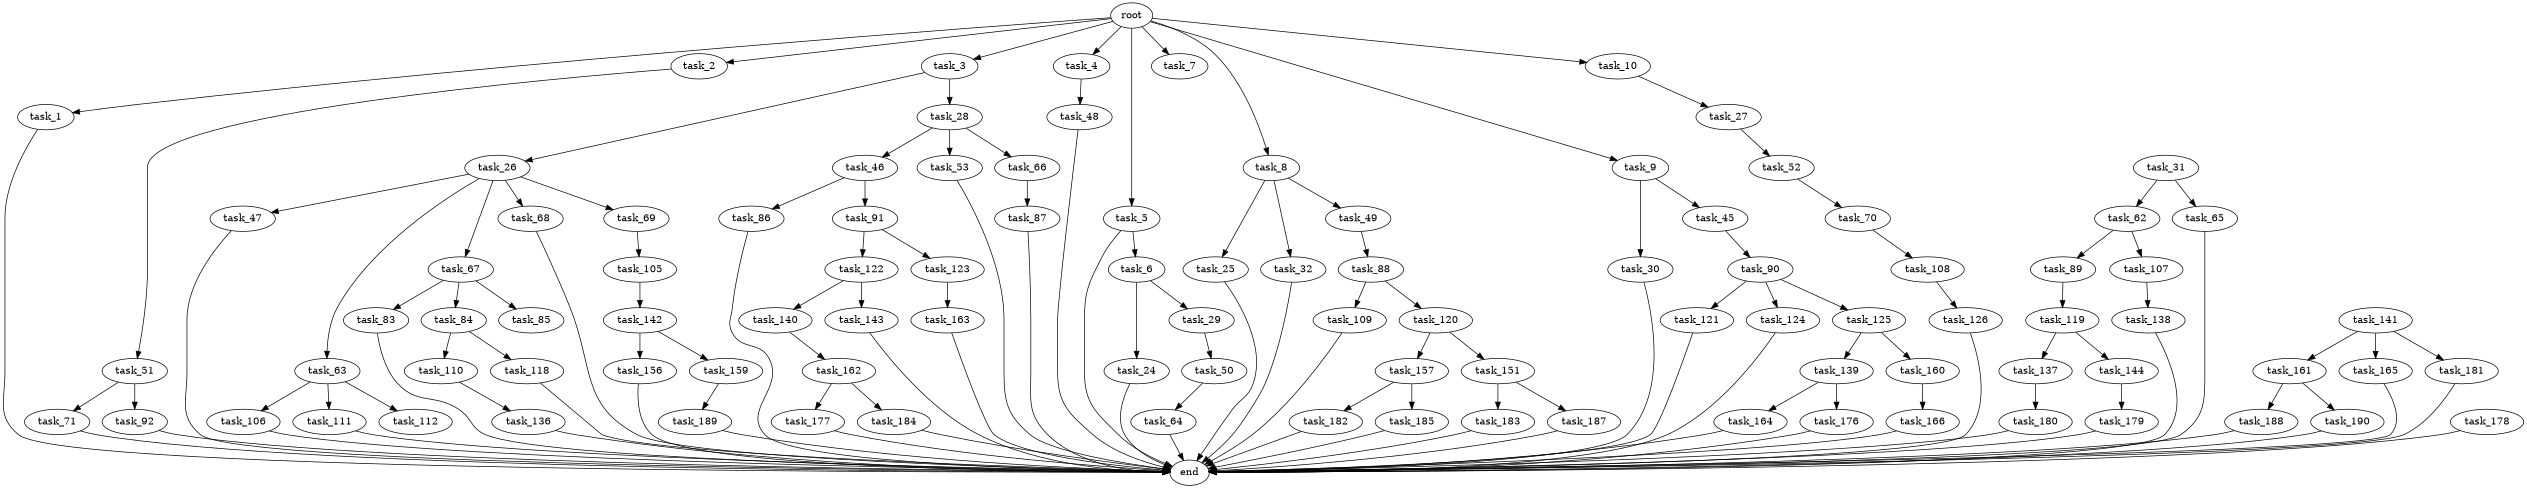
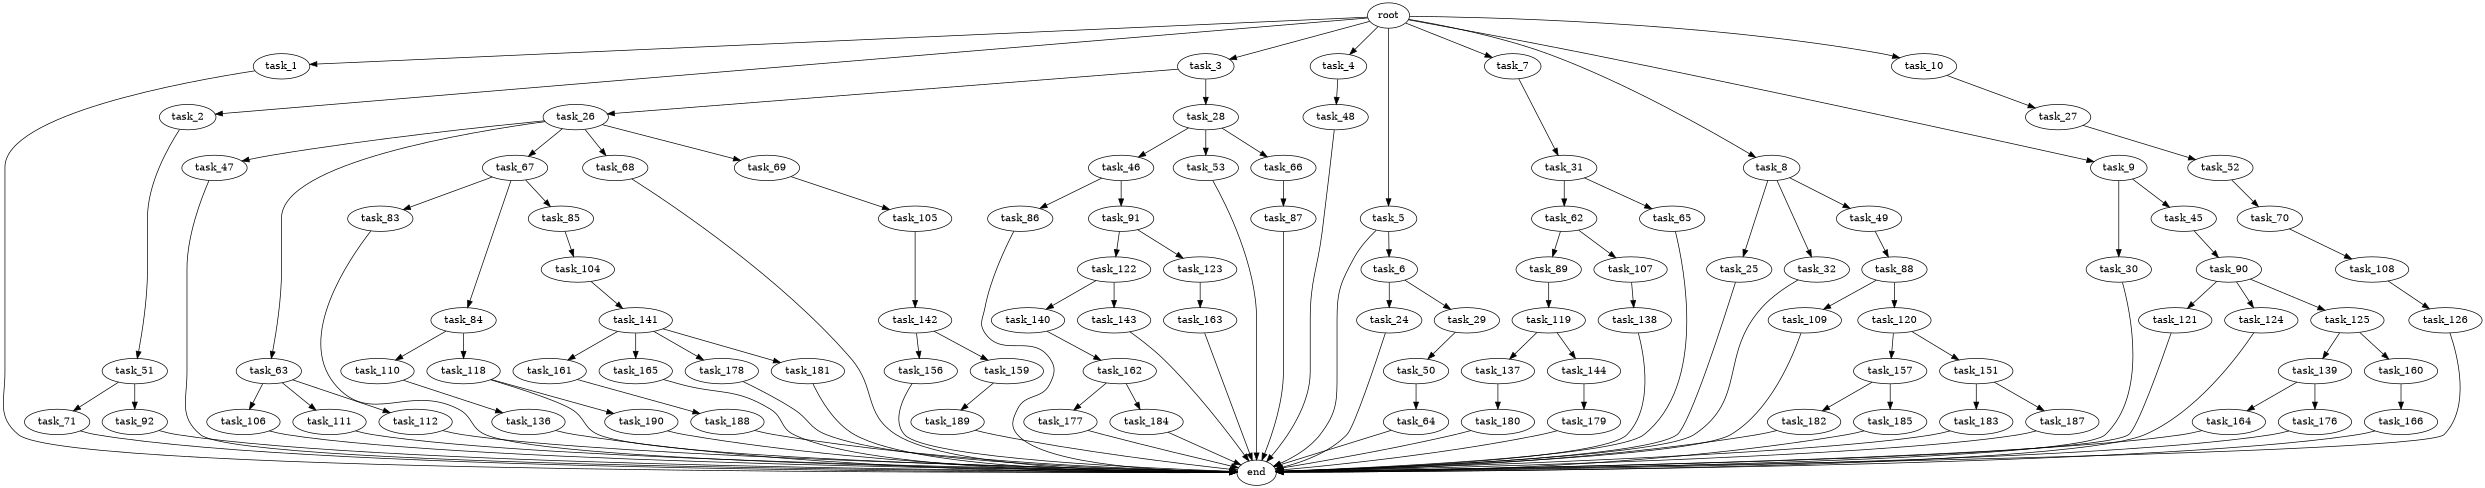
edge "task_7" -> "task_31": added
node "task_104": added
edge "task_141" -> "task_178": added
edge "task_161" -> "task_190": now "task_118" -> "task_190"
edge "task_112" -> "end": added
